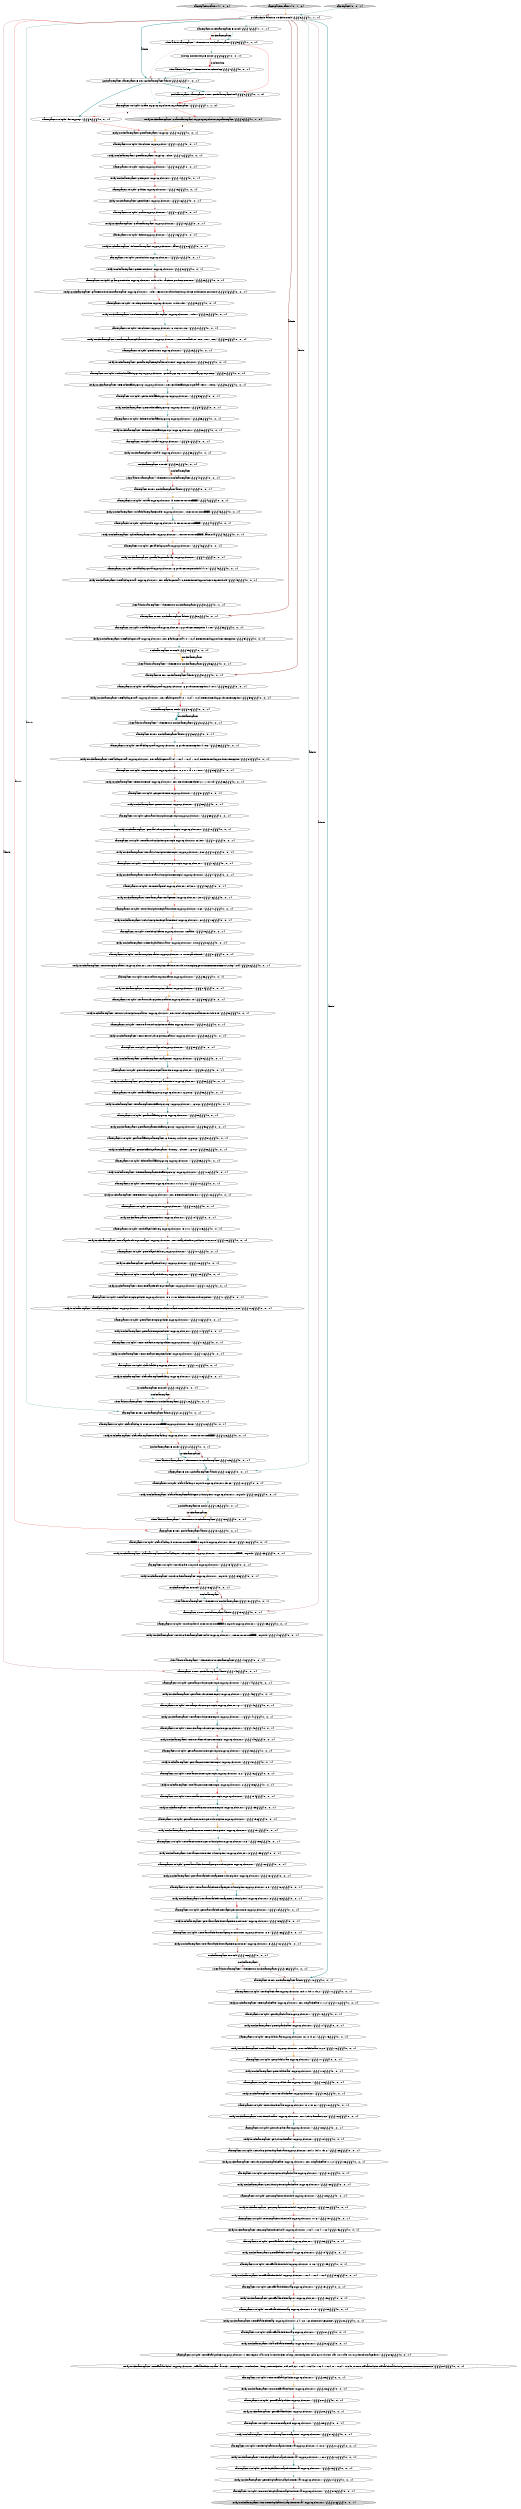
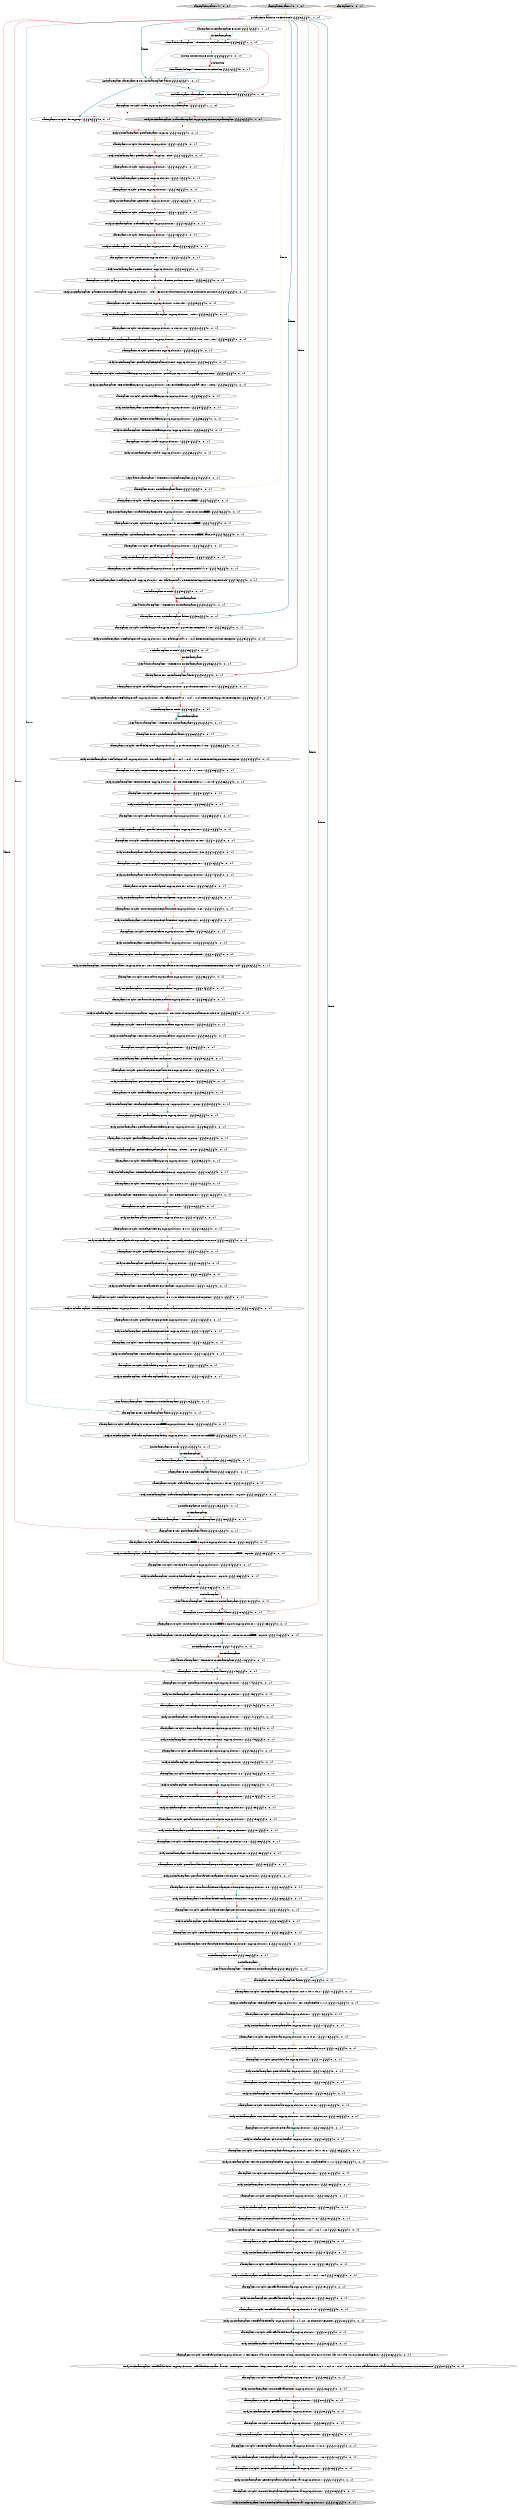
edge "namespaces['0', '0', '1']" -> "PulsarAdmin admin = Mockito.mock()@@@3@@@['1', '1', '1']": color teal -> darkorange
edge "PulsarAdmin admin = Mockito.mock()@@@3@@@['1', '1', '1']" -> "Namespaces mockNamespaces = mock()@@@4@@@['1', '1', '1']": color teal -> darkorange
edge "PulsarAdmin admin = Mockito.mock()@@@3@@@['1', '1', '1']" -> "namespaces = new CmdNamespaces(admin)@@@41@@@['0', '0', '1']": added, label "admin"
edge "PulsarAdmin admin = Mockito.mock()@@@3@@@['1', '1', '1']" -> "namespaces = new CmdNamespaces(admin)@@@52@@@['0', '0', '1']": color brown -> teal
node "mockNamespaces = mock()@@@39@@@['0', '0', '1']": removed
node "mockNamespaces = mock()@@@50@@@['0', '0', '1']": added
node "mockNamespaces = mock()@@@119@@@['0', '0', '1']": removed
node "mockNamespaces = mock()@@@141@@@['0', '0', '1']": added
